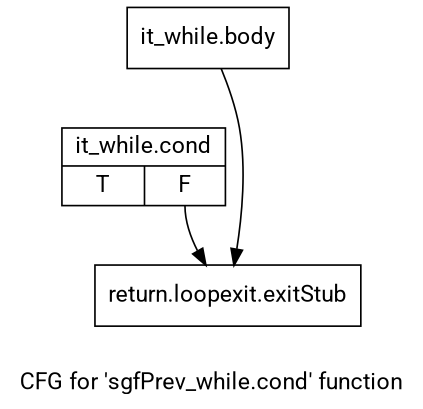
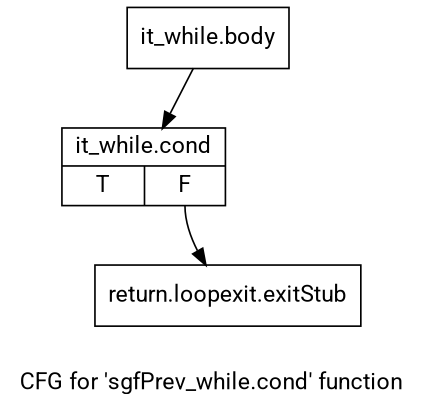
edge "it_while.body" -> "return.loopexit.exitStub": now "it_while.body" -> "it_while.cond"
